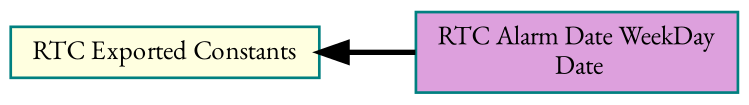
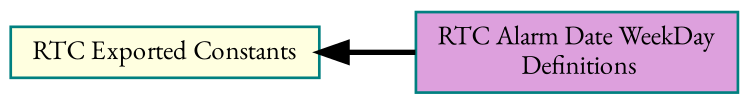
node "RTC Alarm Date WeekDay Date": label "RTC Alarm Date WeekDay Date" -> "RTC Alarm Date WeekDay Definitions"
